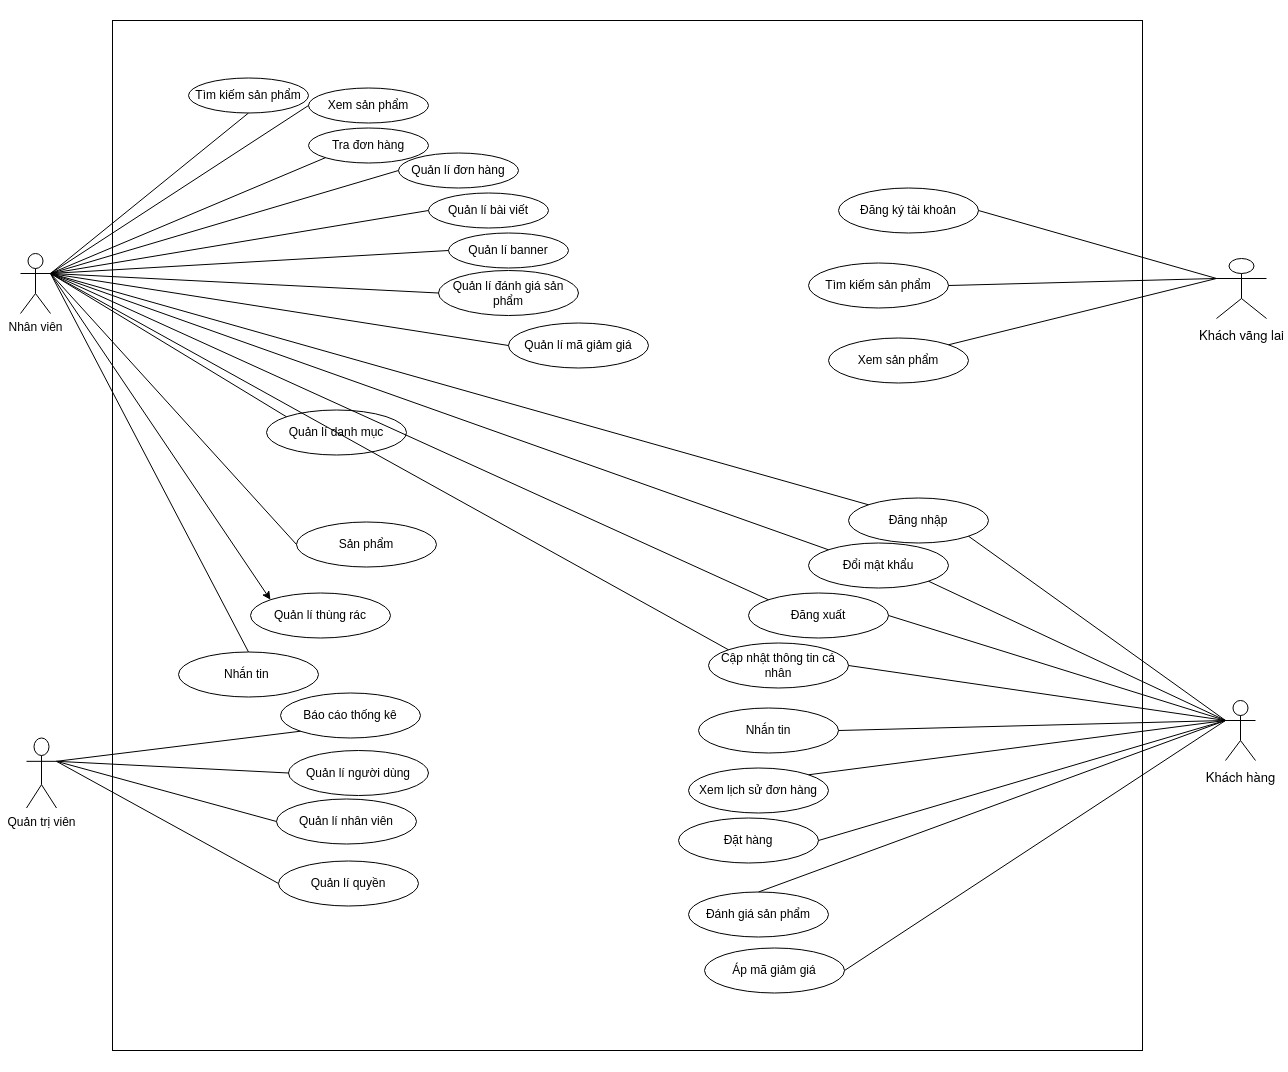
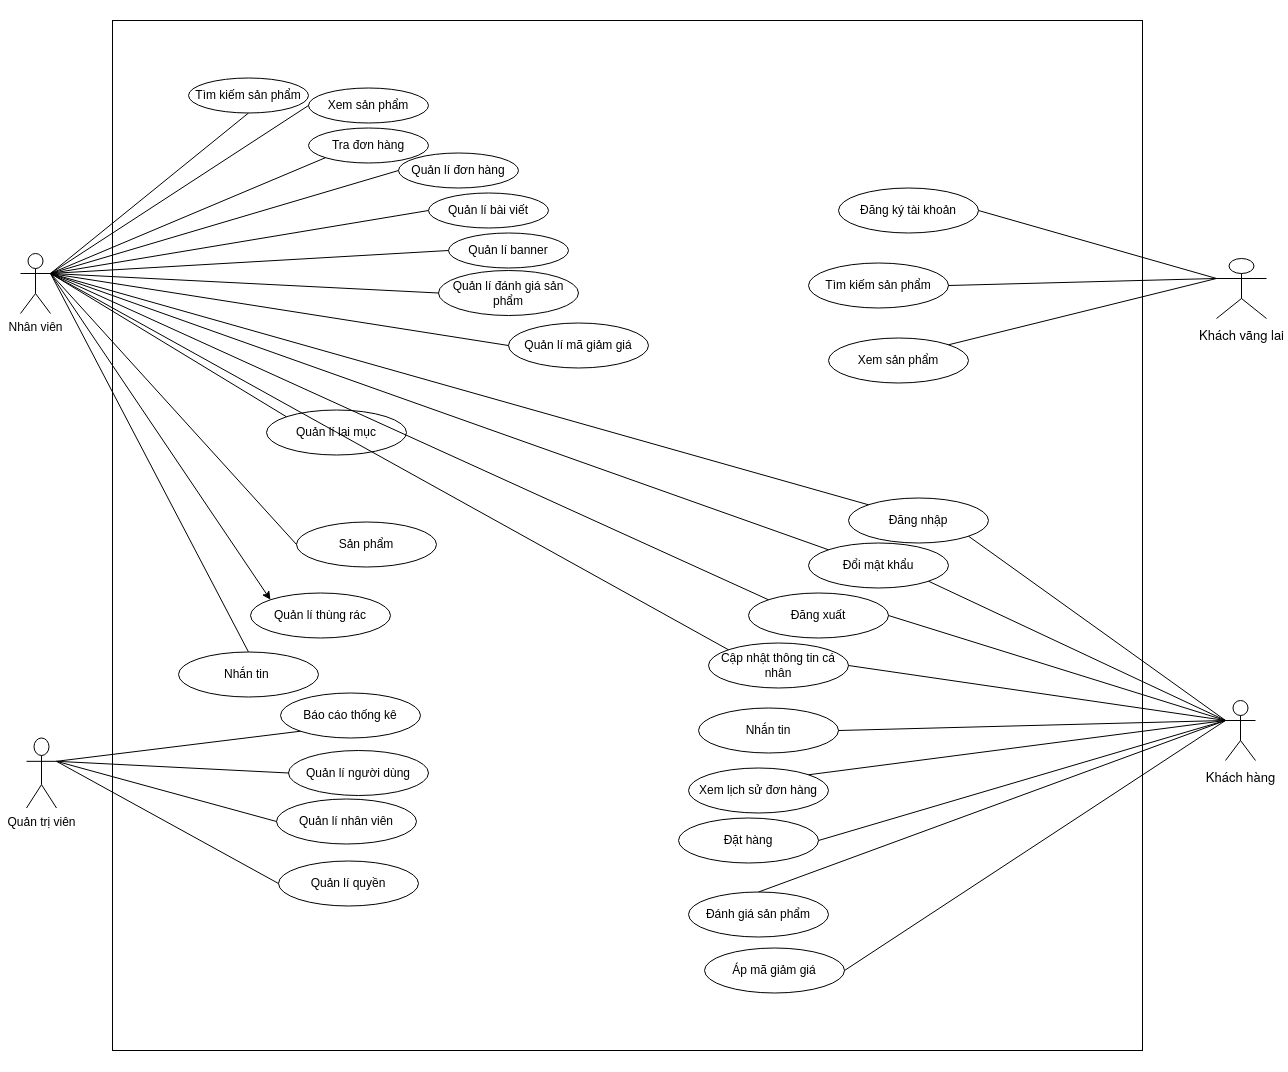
node "Quản lí danh mục": label "Quản lí danh mục" -> "Quản lí lai mục"
